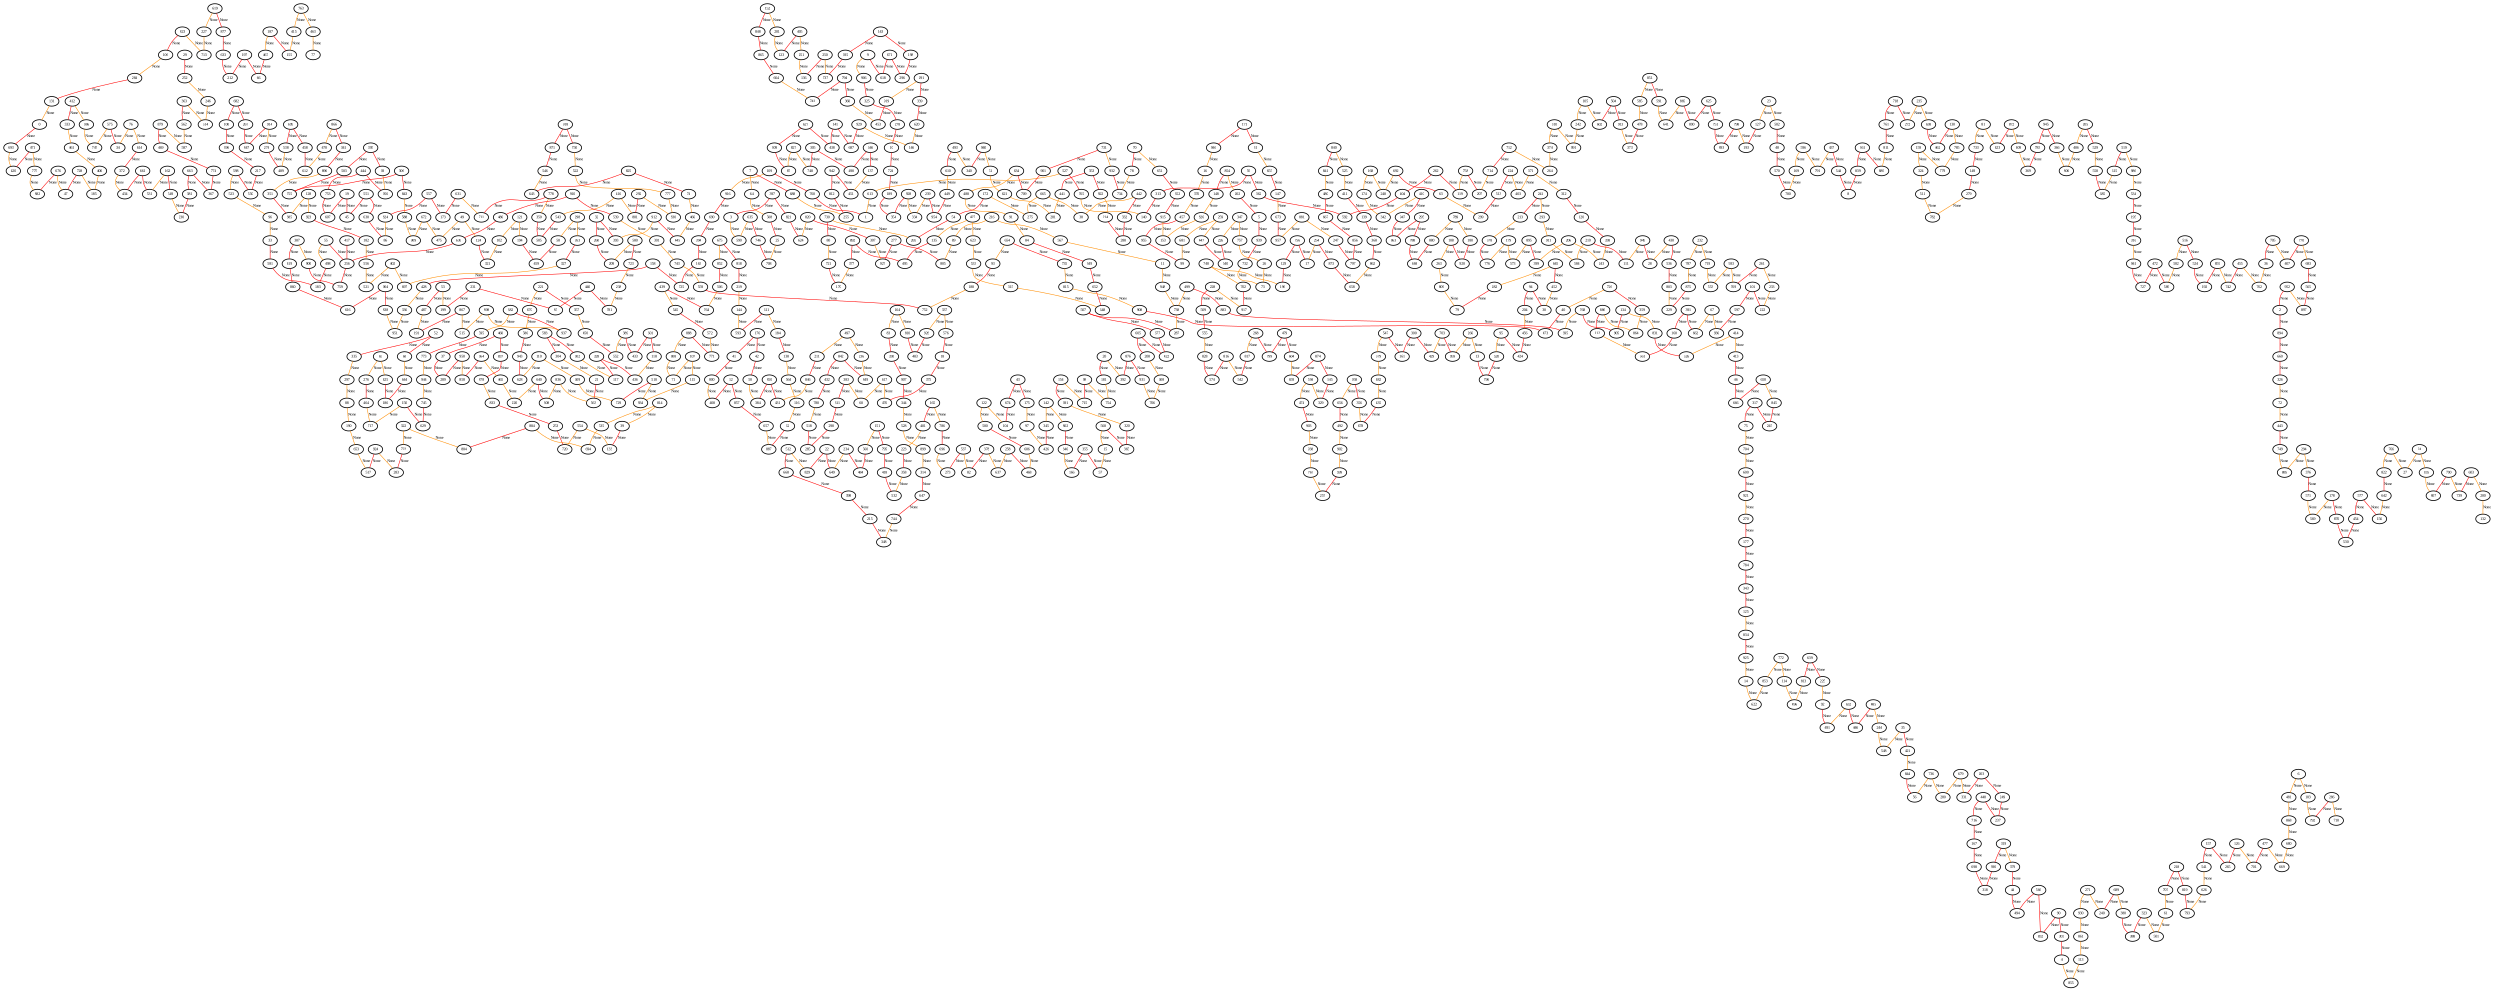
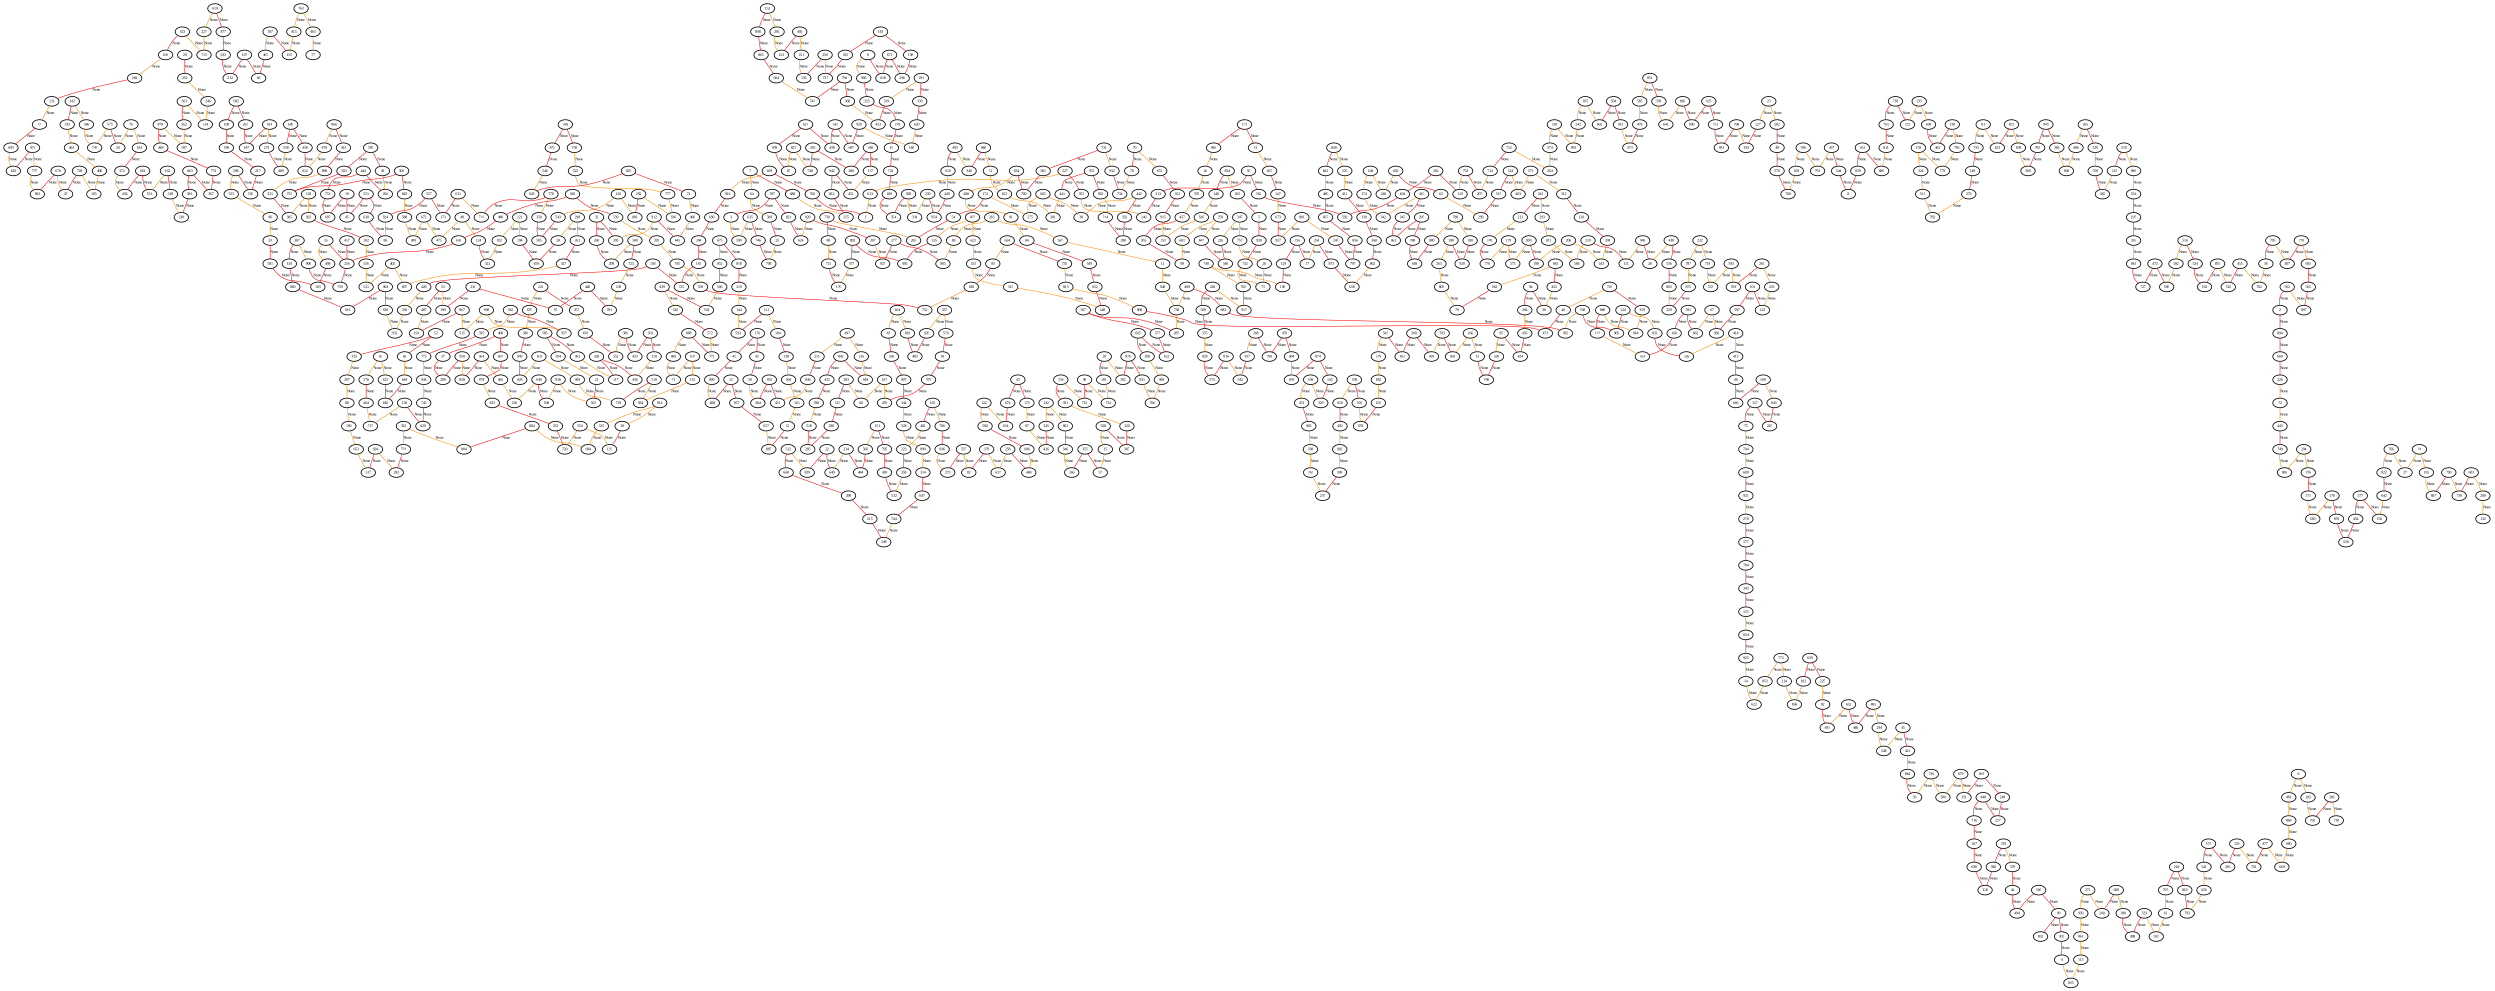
edge "566" -- "832": now "566" -- "90"
